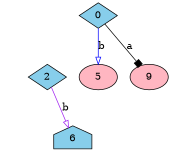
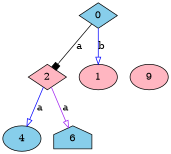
edge "0" -> "9": now "0" -> "2"
node "2": fillcolor skyblue -> lightpink
node "5": label "5" -> "1"
edge "2" -> "6": label "b" -> "a"
node "4": added
